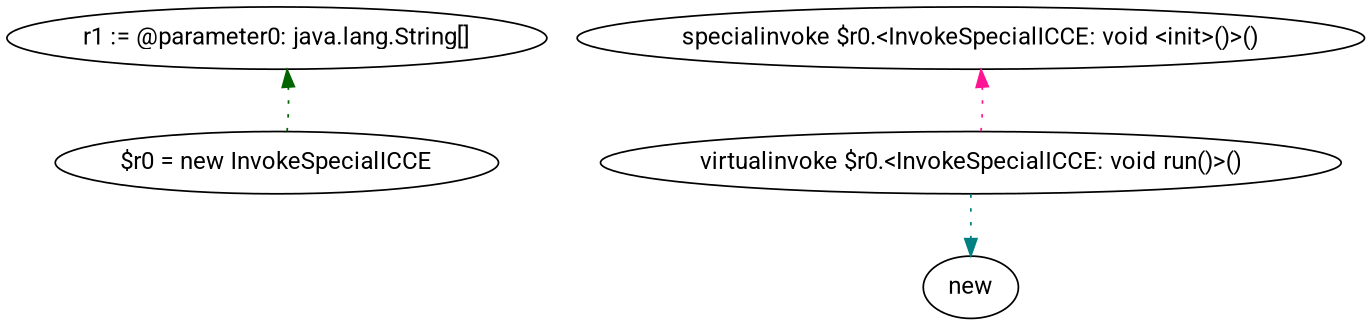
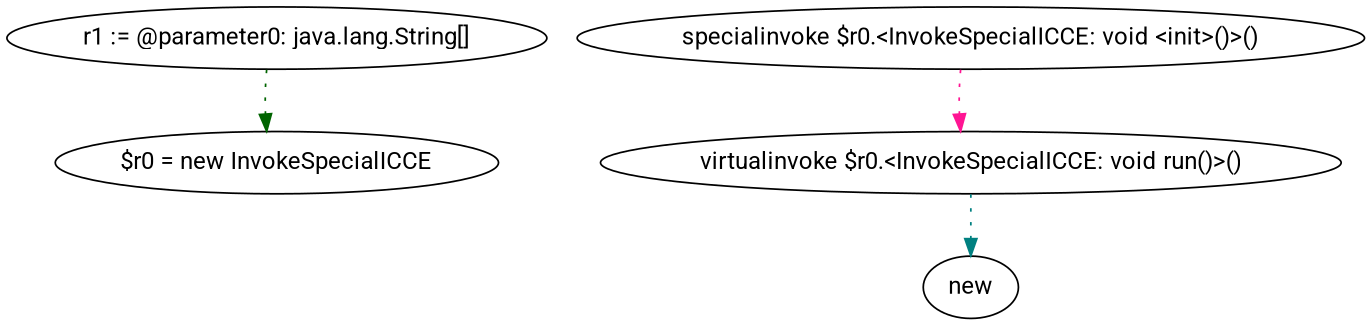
edge "$r0 = new InvokeSpecialICCE" -> "r1 := @parameter0: java.lang.String[]": reversed
edge "virtualinvoke $r0.<InvokeSpecialICCE: void run()>()" -> "specialinvoke $r0.<InvokeSpecialICCE: void <init>()>()": reversed
